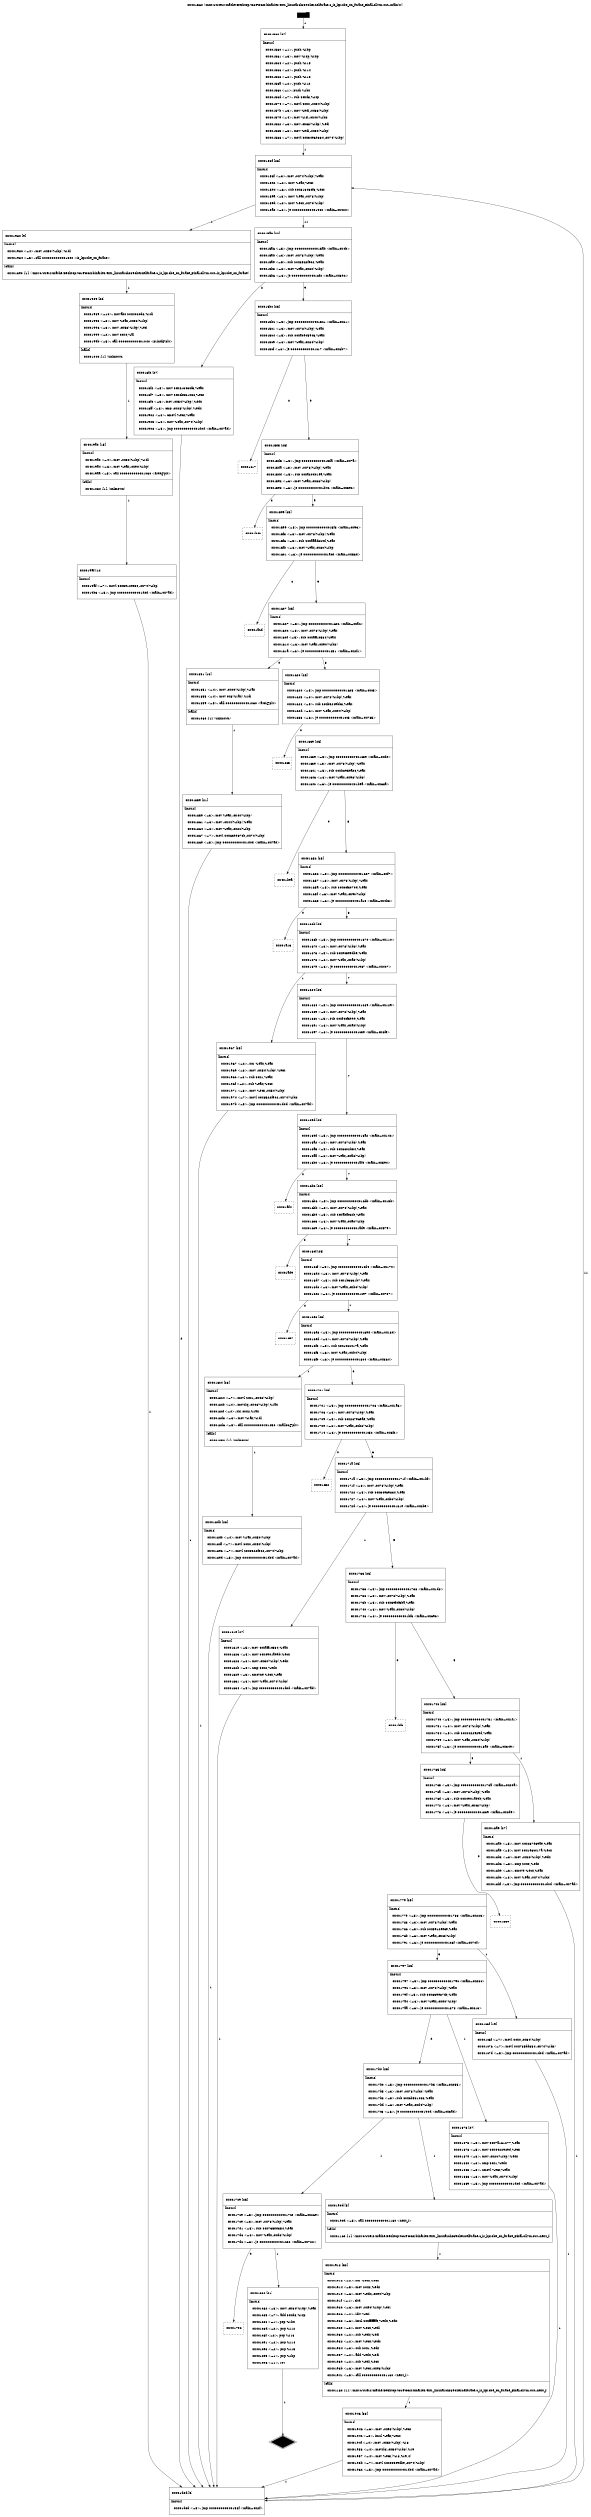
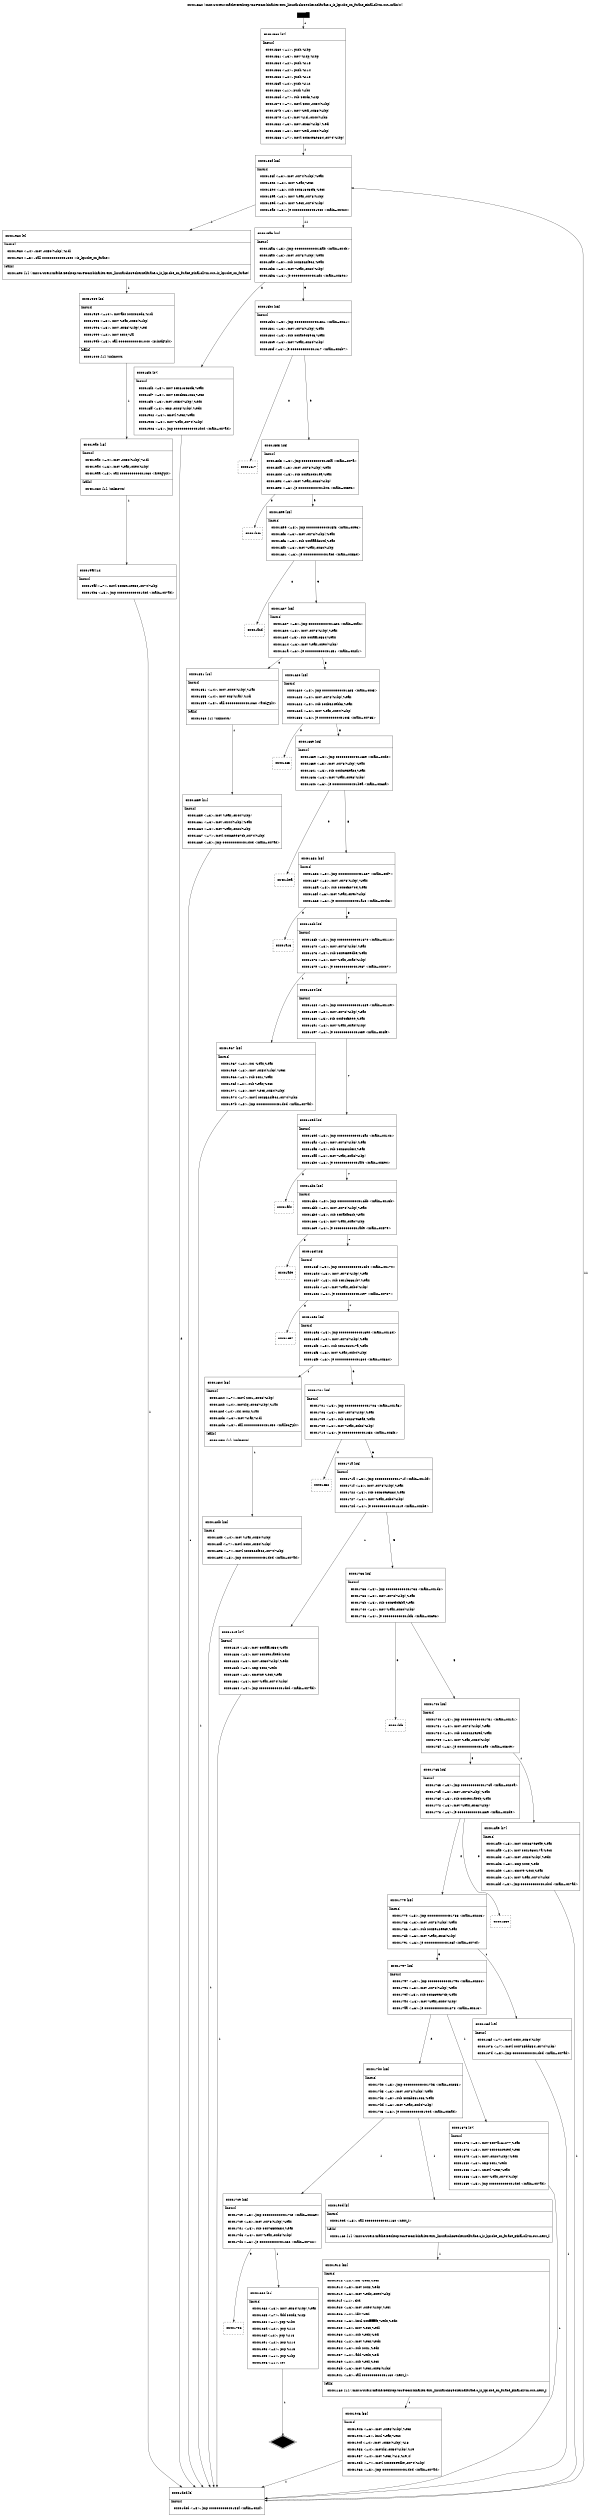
edge "0x401620 [25]" -> "0x401639 [25]": added, label "8"
edge "0x401765 [25]" -> "0x40177e [25]": added, label "4"
